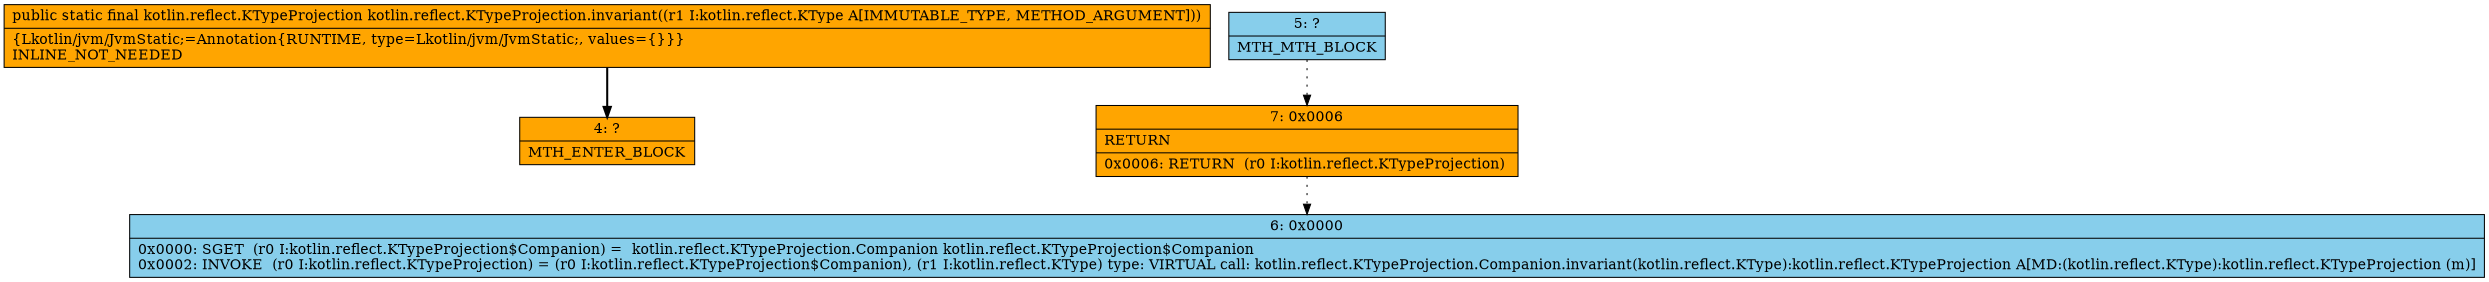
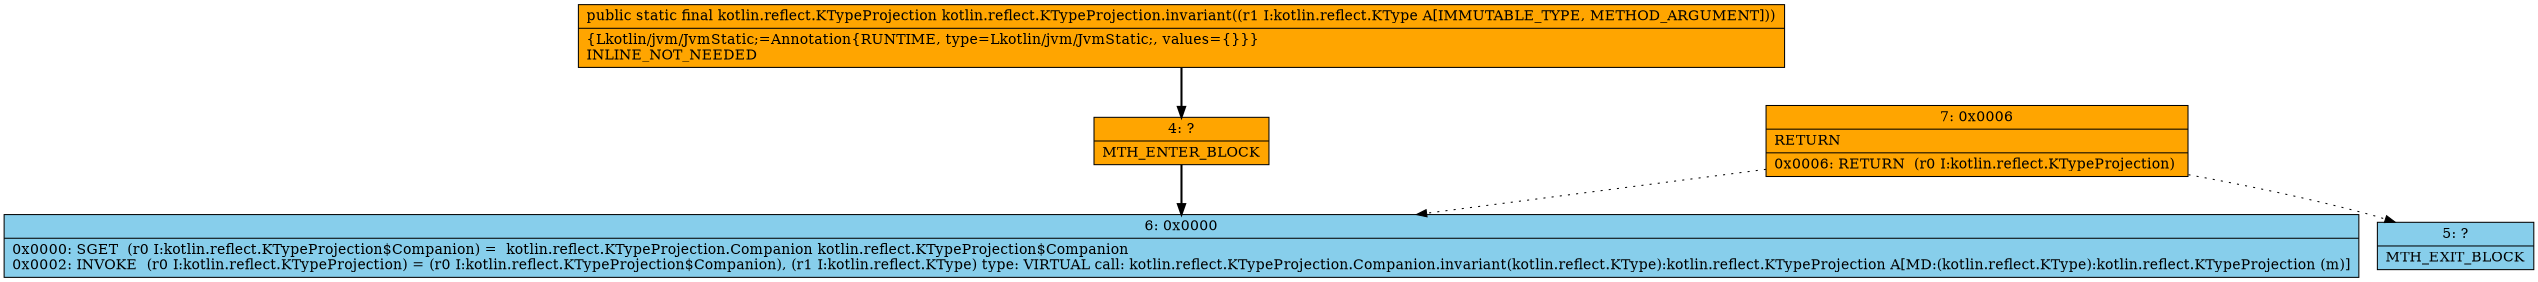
node "5: ?": text "MTH_MTH_BLOCK" -> "MTH_EXIT_BLOCK"
edge "5: ?" -> "7: 0x0006": reversed
edge "4: ?" -> "6: 0x0000": added
